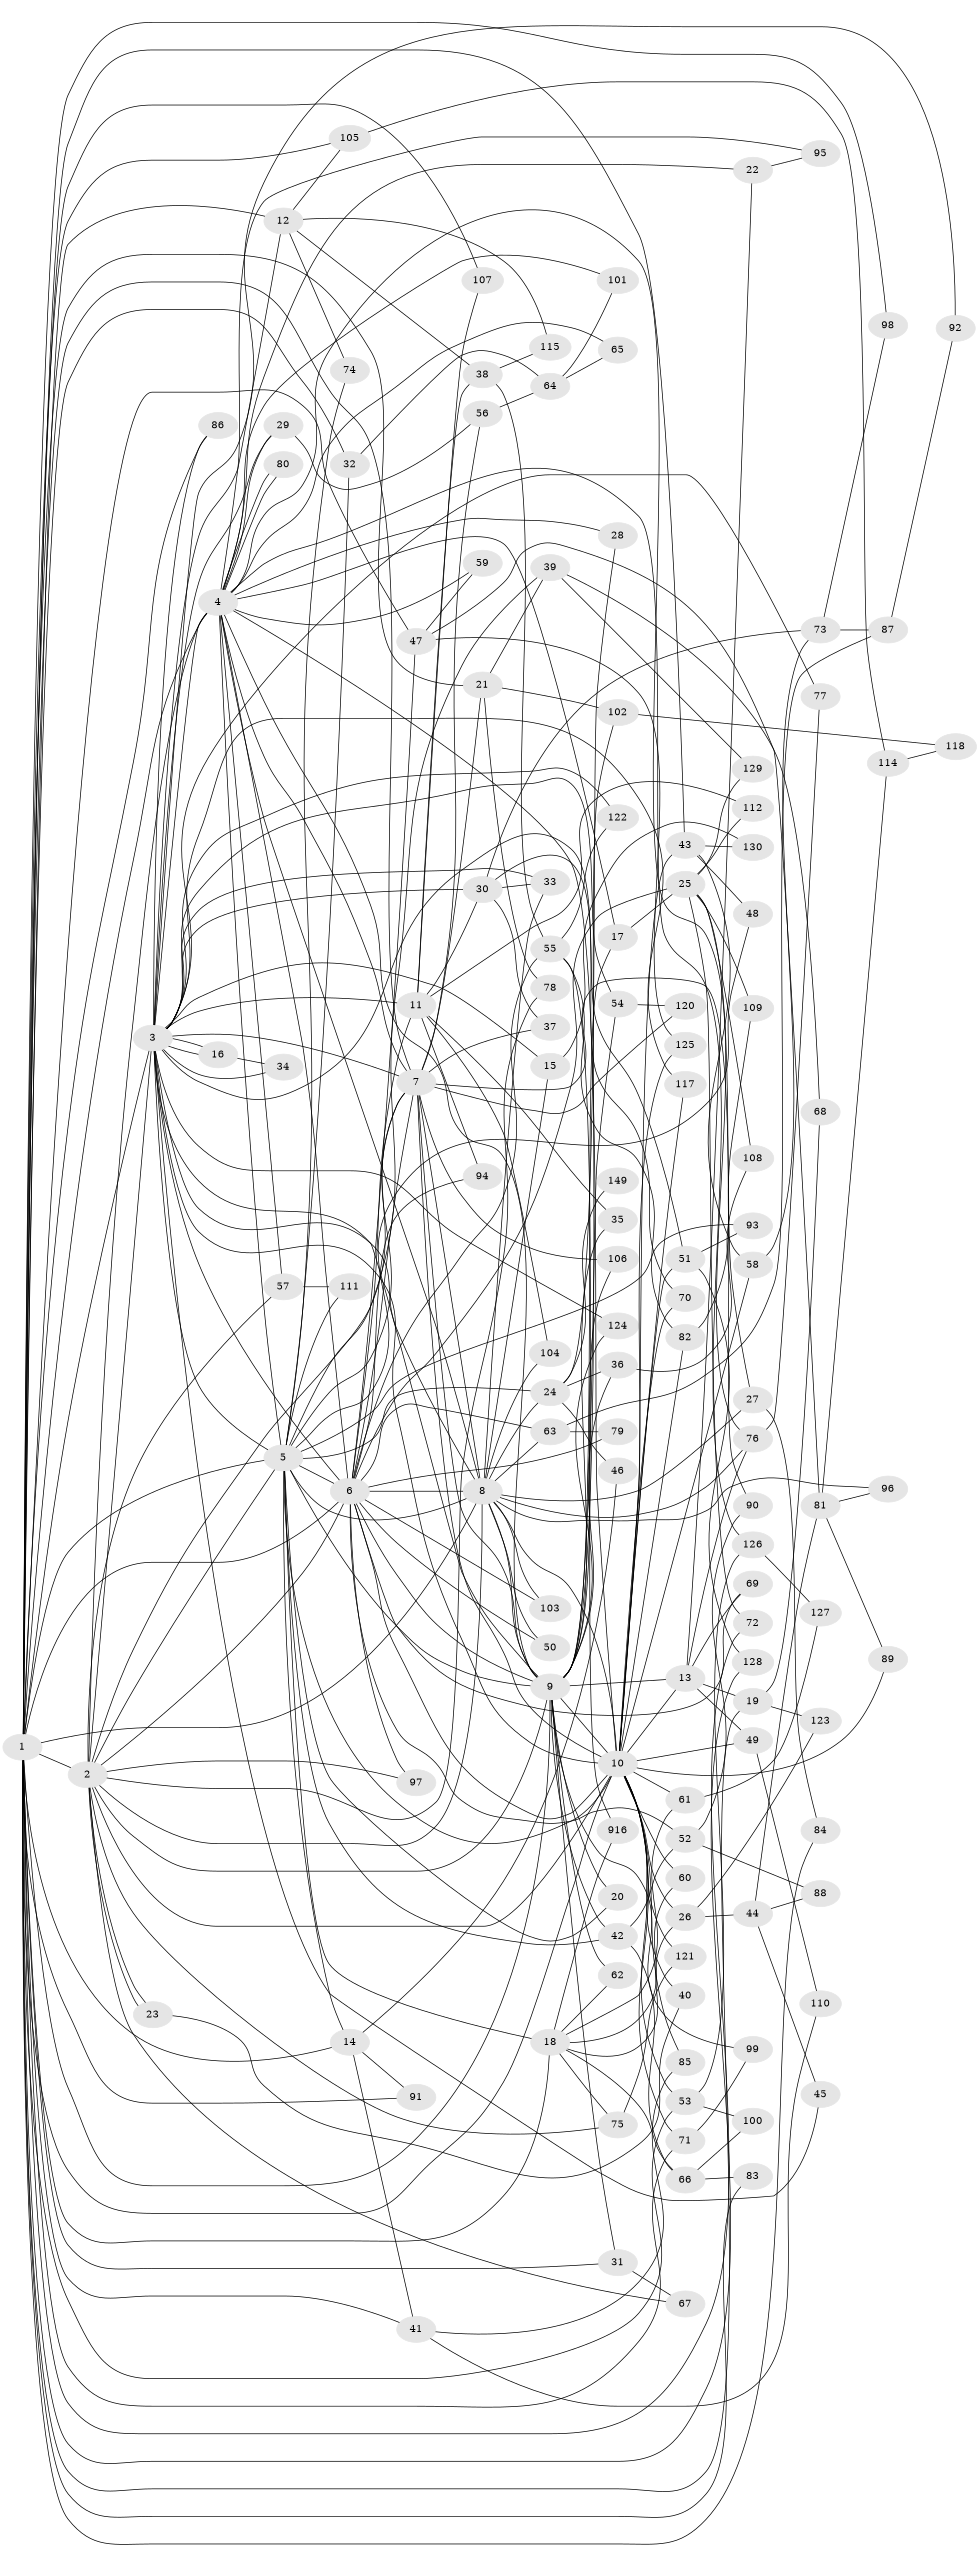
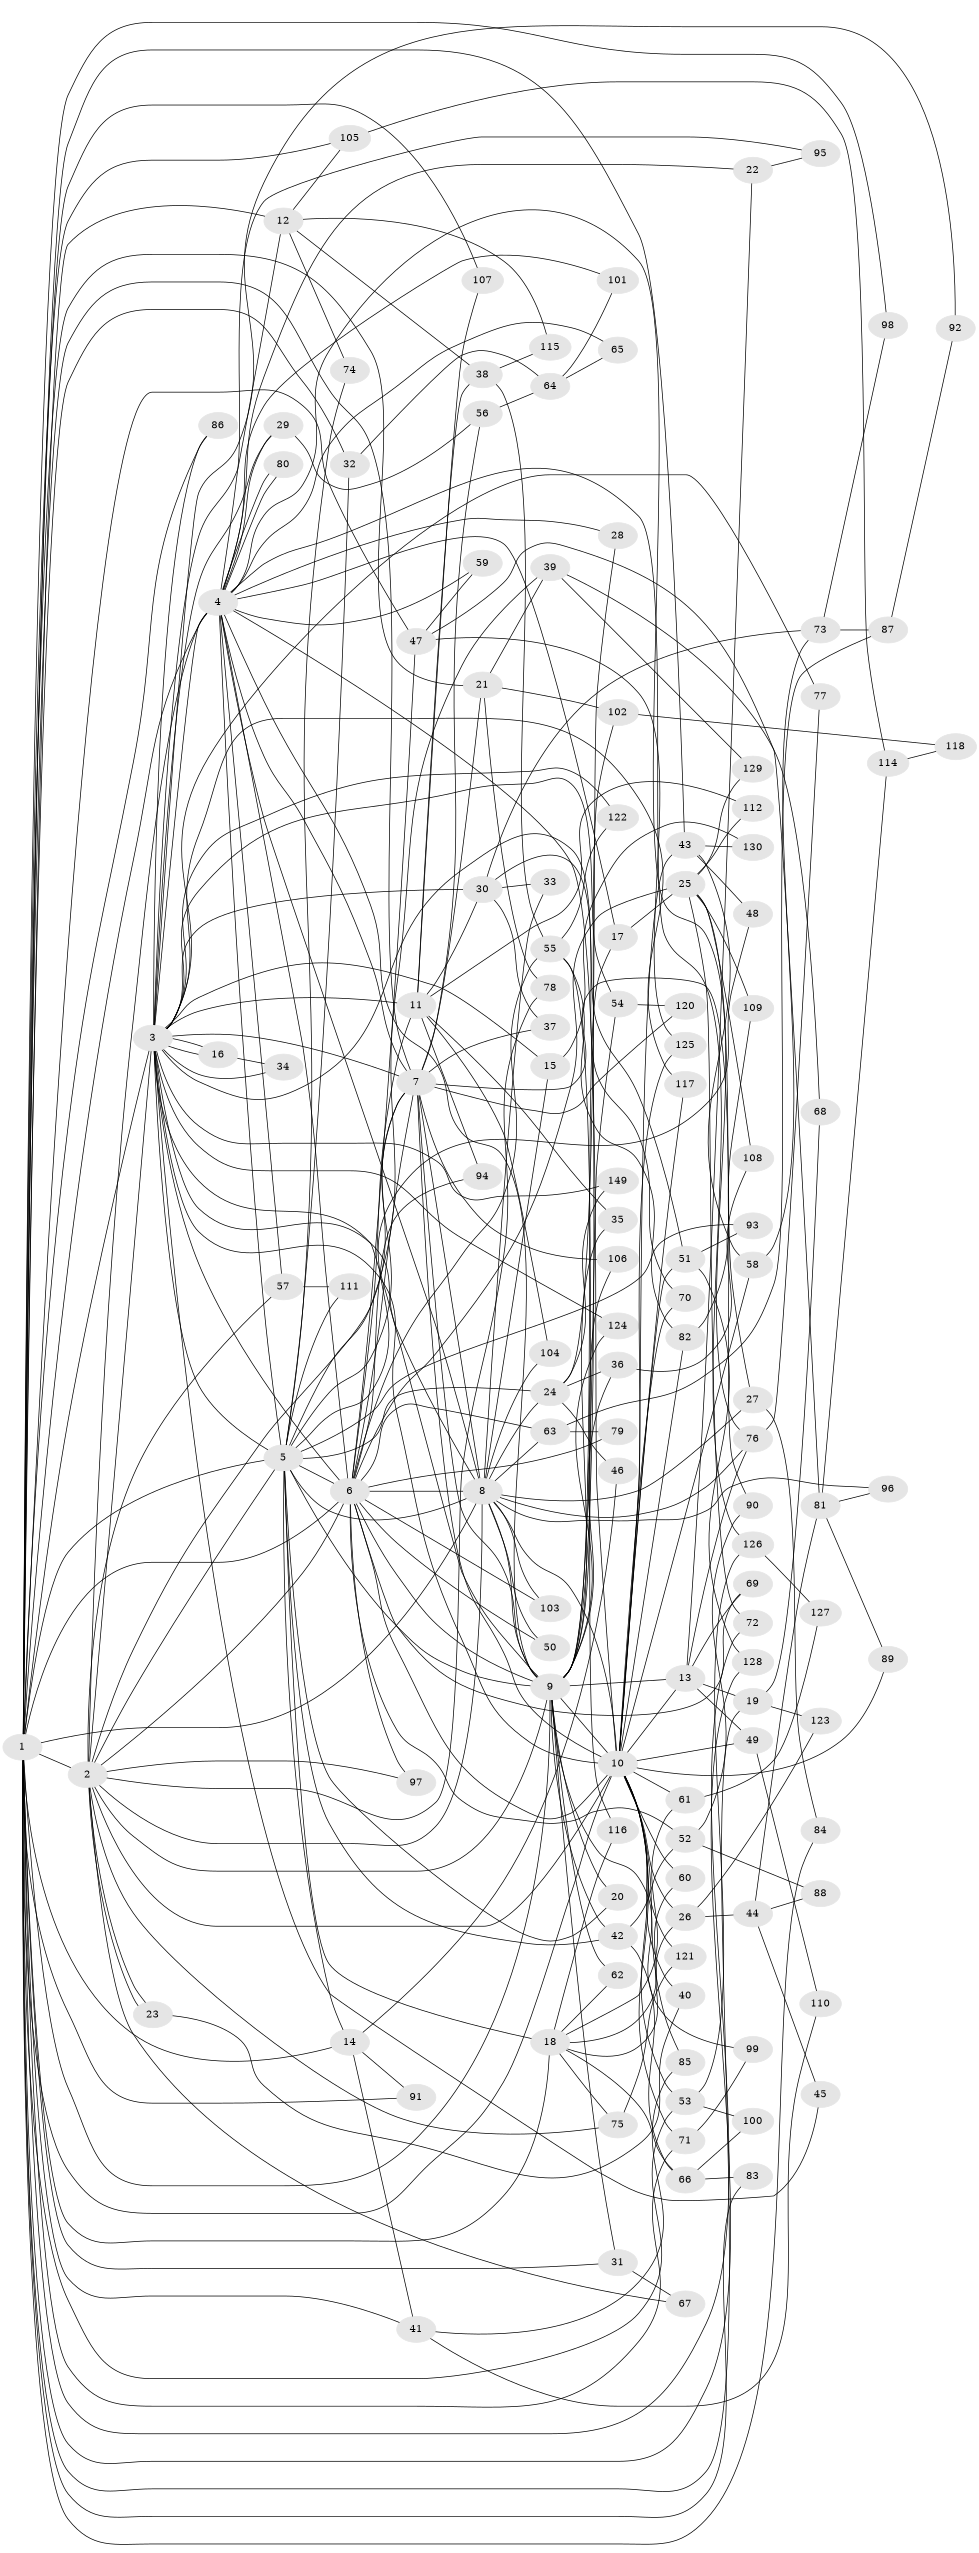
edge "33" -- "3": now "149" -- "3"
edge "5" -- "10": removed
node "916": label "916" -> "116"
